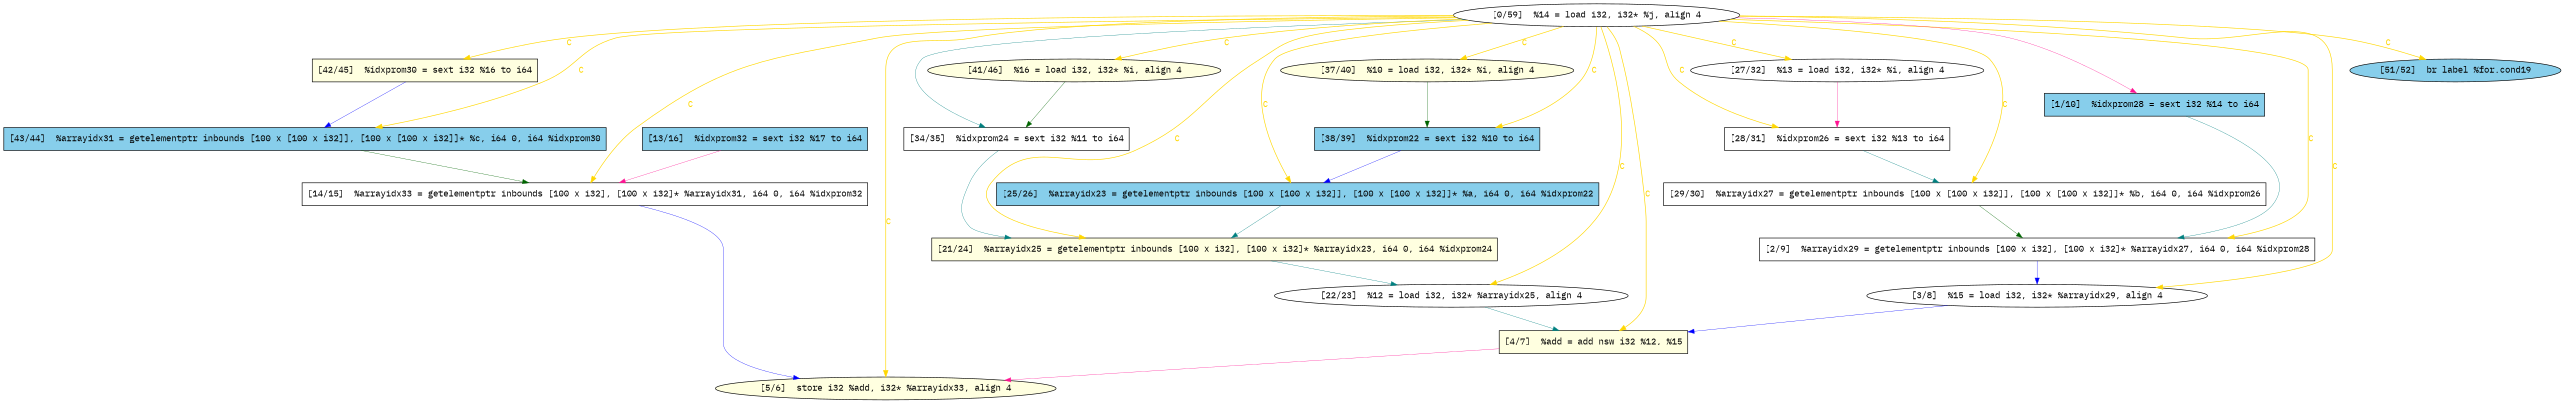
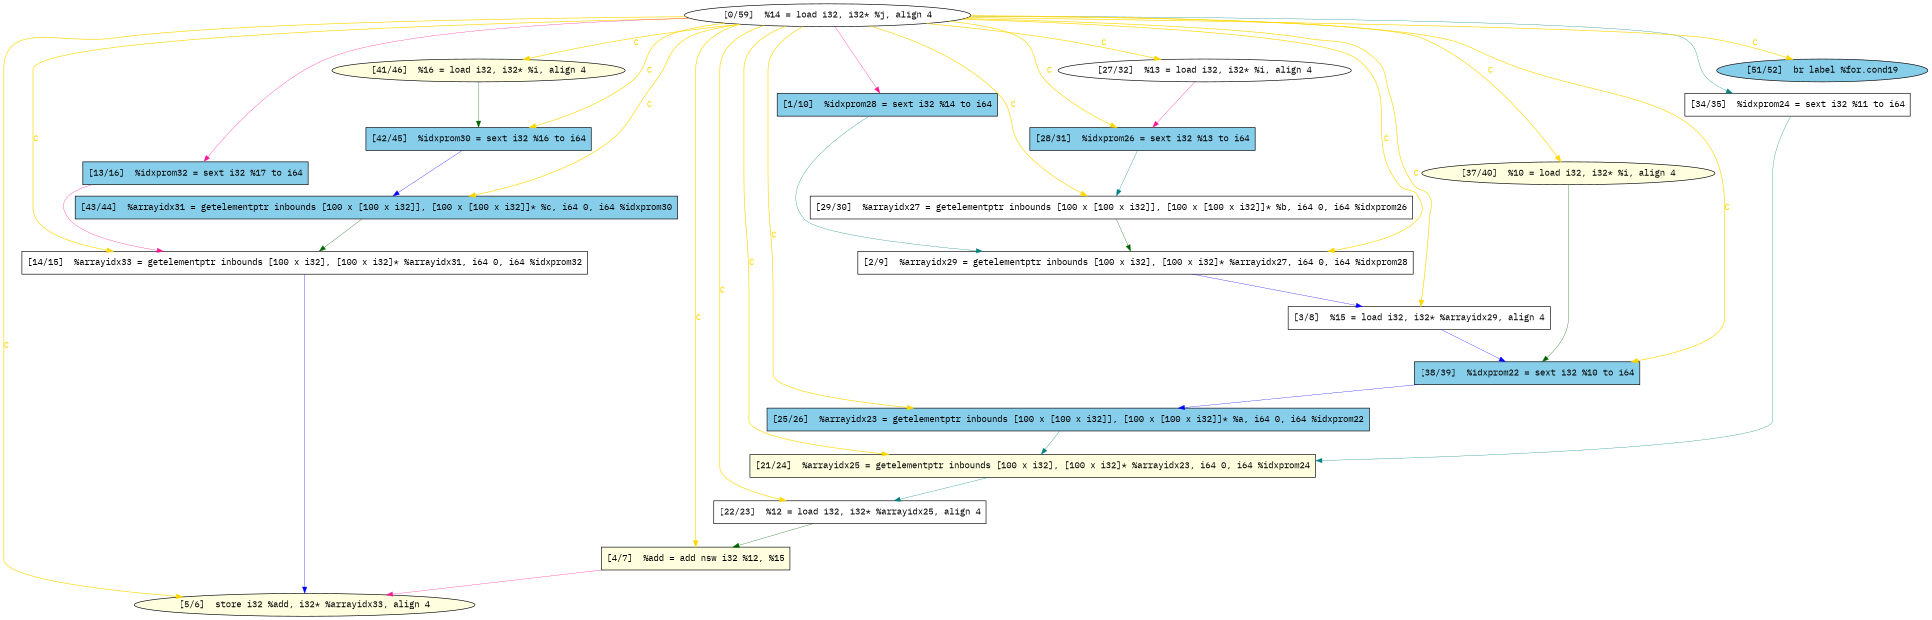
edge "[0/59]  %14 = load i32, i32* %j, align 4" -> "[13/16]  %idxprom32 = sext i32 %17 to i64": added
node "[42/45]  %idxprom30 = sext i32 %16 to i64": fillcolor lightyellow -> skyblue
edge "[41/46]  %16 = load i32, i32* %i, align 4" -> "[34/35]  %idxprom24 = sext i32 %11 to i64": now "[41/46]  %16 = load i32, i32* %i, align 4" -> "[42/45]  %idxprom30 = sext i32 %16 to i64"
node "[28/31]  %idxprom26 = sext i32 %13 to i64": fillcolor white -> skyblue
node "[22/23]  %12 = load i32, i32* %arrayidx25, align 4": shape ellipse -> box
node "[3/8]  %15 = load i32, i32* %arrayidx29, align 4": shape ellipse -> box
edge "[22/23]  %12 = load i32, i32* %arrayidx25, align 4" -> "[4/7]  %add = add nsw i32 %12, %15": color teal -> darkgreen
edge "[3/8]  %15 = load i32, i32* %arrayidx29, align 4" -> "[4/7]  %add = add nsw i32 %12, %15": now "[3/8]  %15 = load i32, i32* %arrayidx29, align 4" -> "[38/39]  %idxprom22 = sext i32 %10 to i64"
